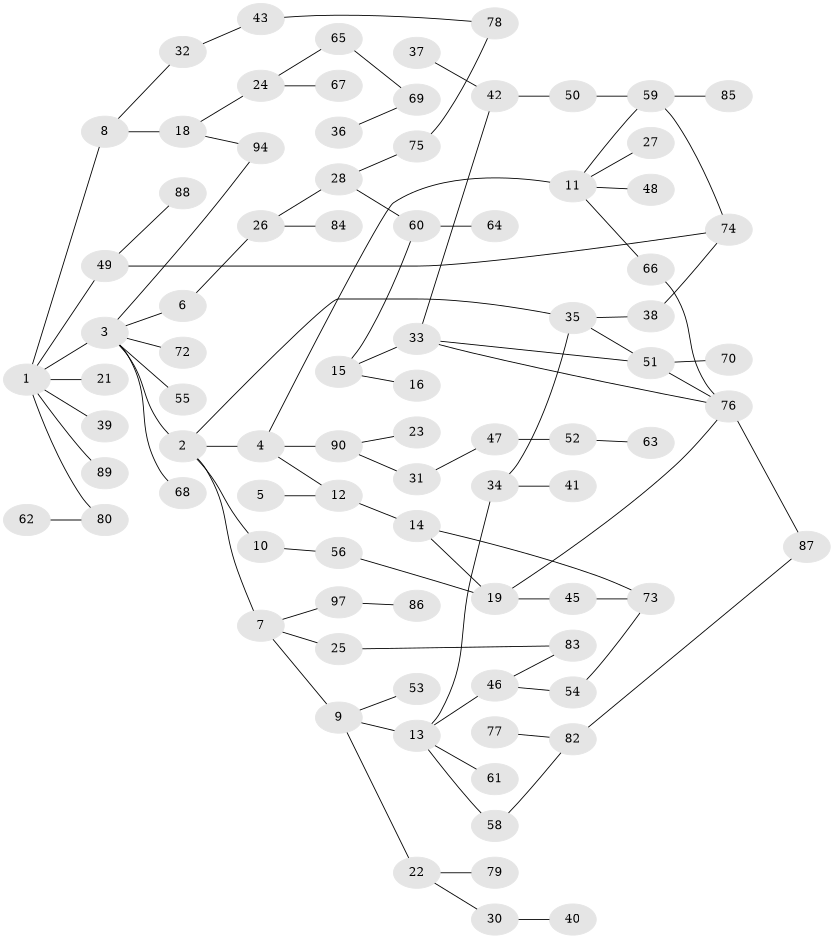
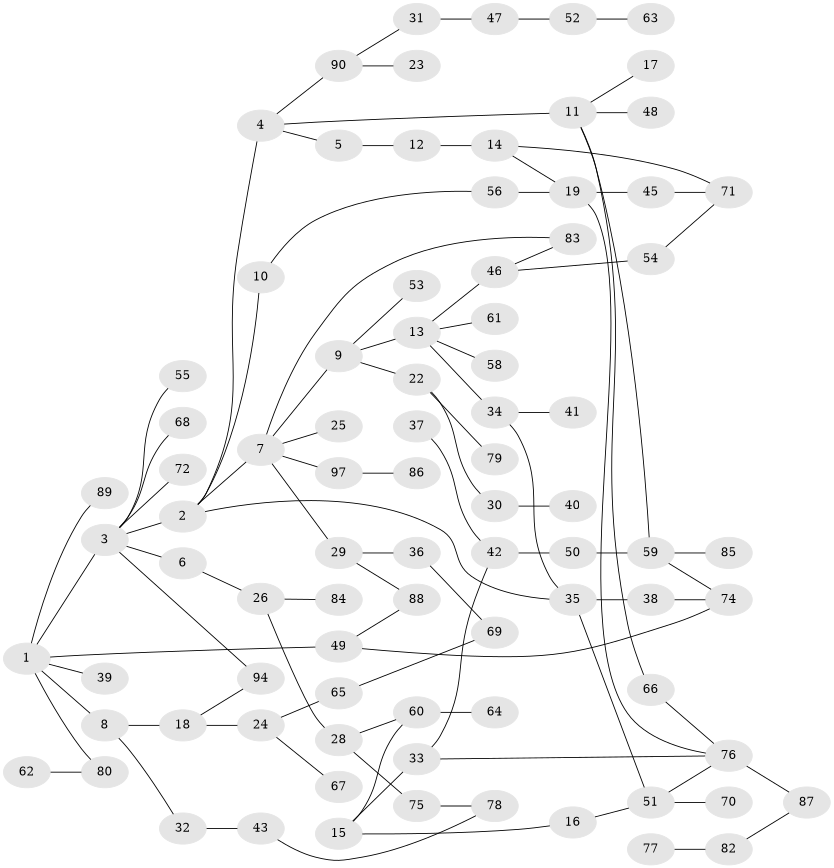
node "27": label "27" -> "17"
edge "33" -- "51": now "16" -- "51"
node "21": removed
edge "4" -- "12": now "4" -- "5"
node "29": added
node "73": label "73" -> "71"
edge "83" -- "25": now "83" -- "7"
edge "82" -- "58": removed
